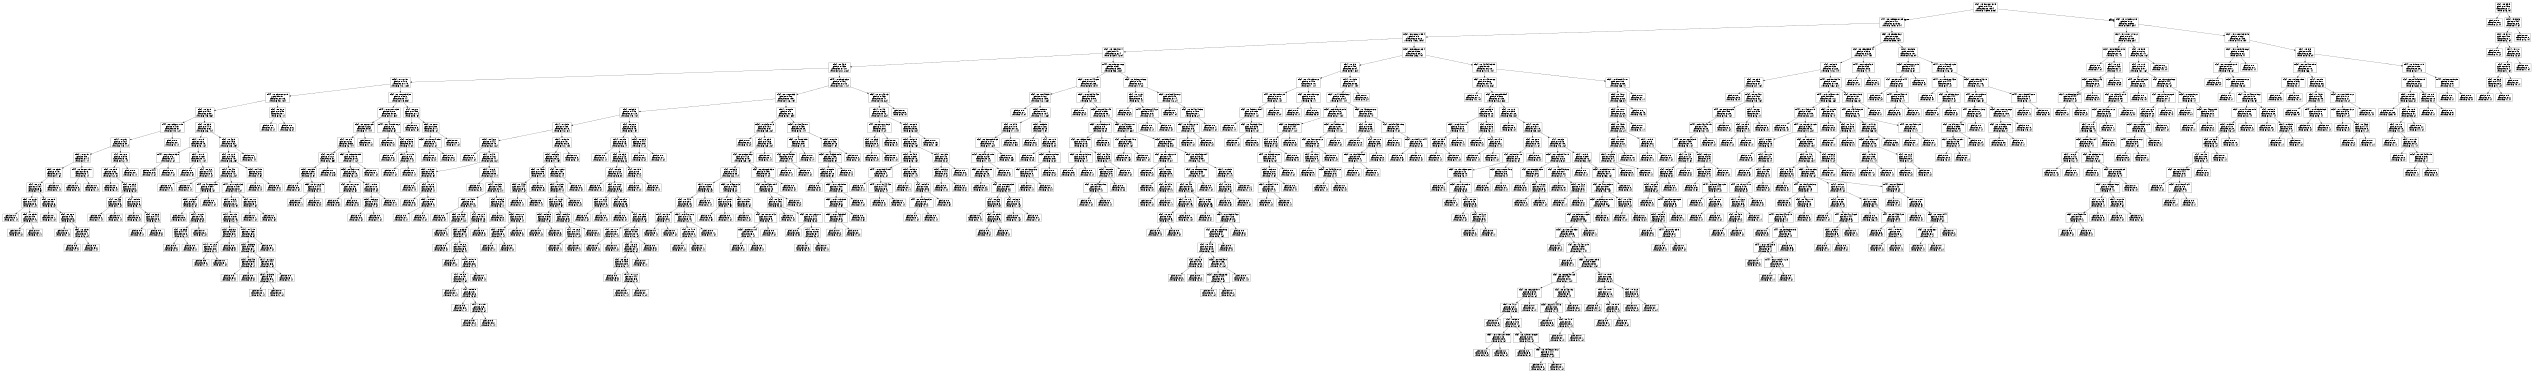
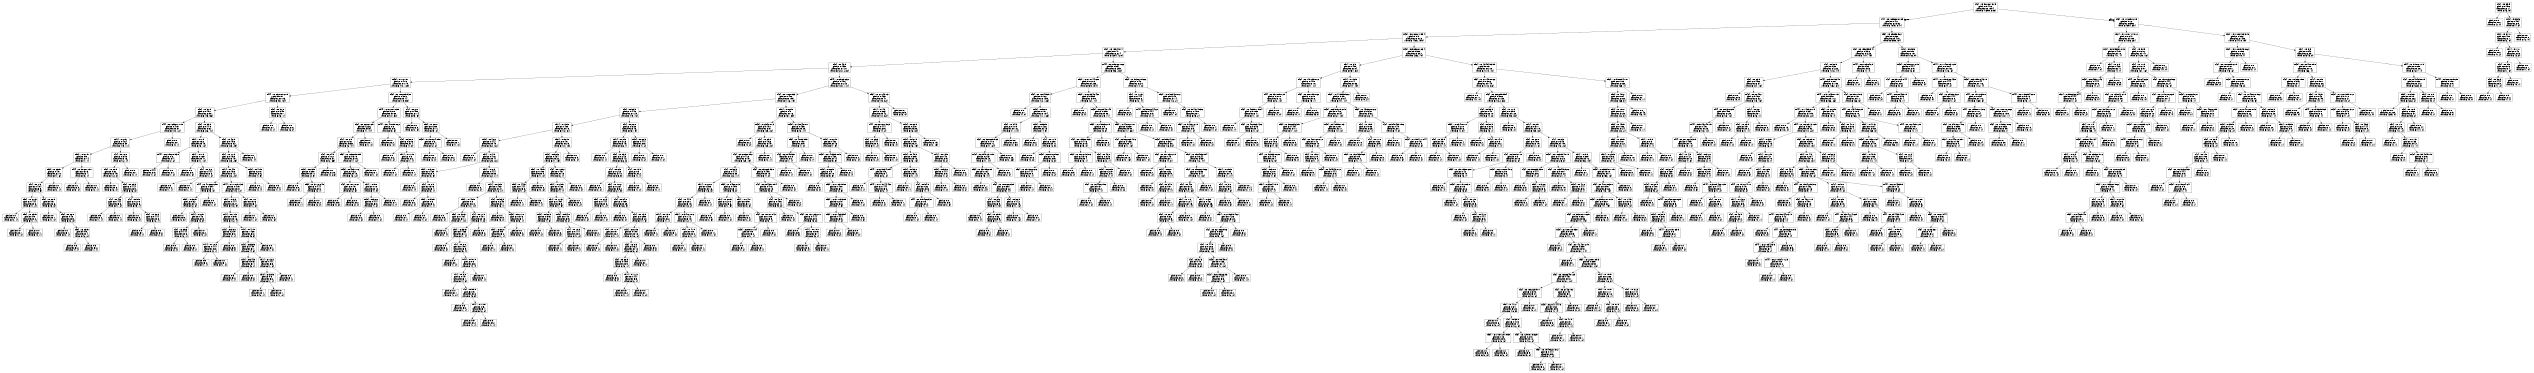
edge "X[4] <= 2703425.5 gini = 0.375 samples = 4 value = [3, 1]" -> "X[4] <= 2778341.125 gini = 0.5 samples = 2 value = [1, 1]": removed
